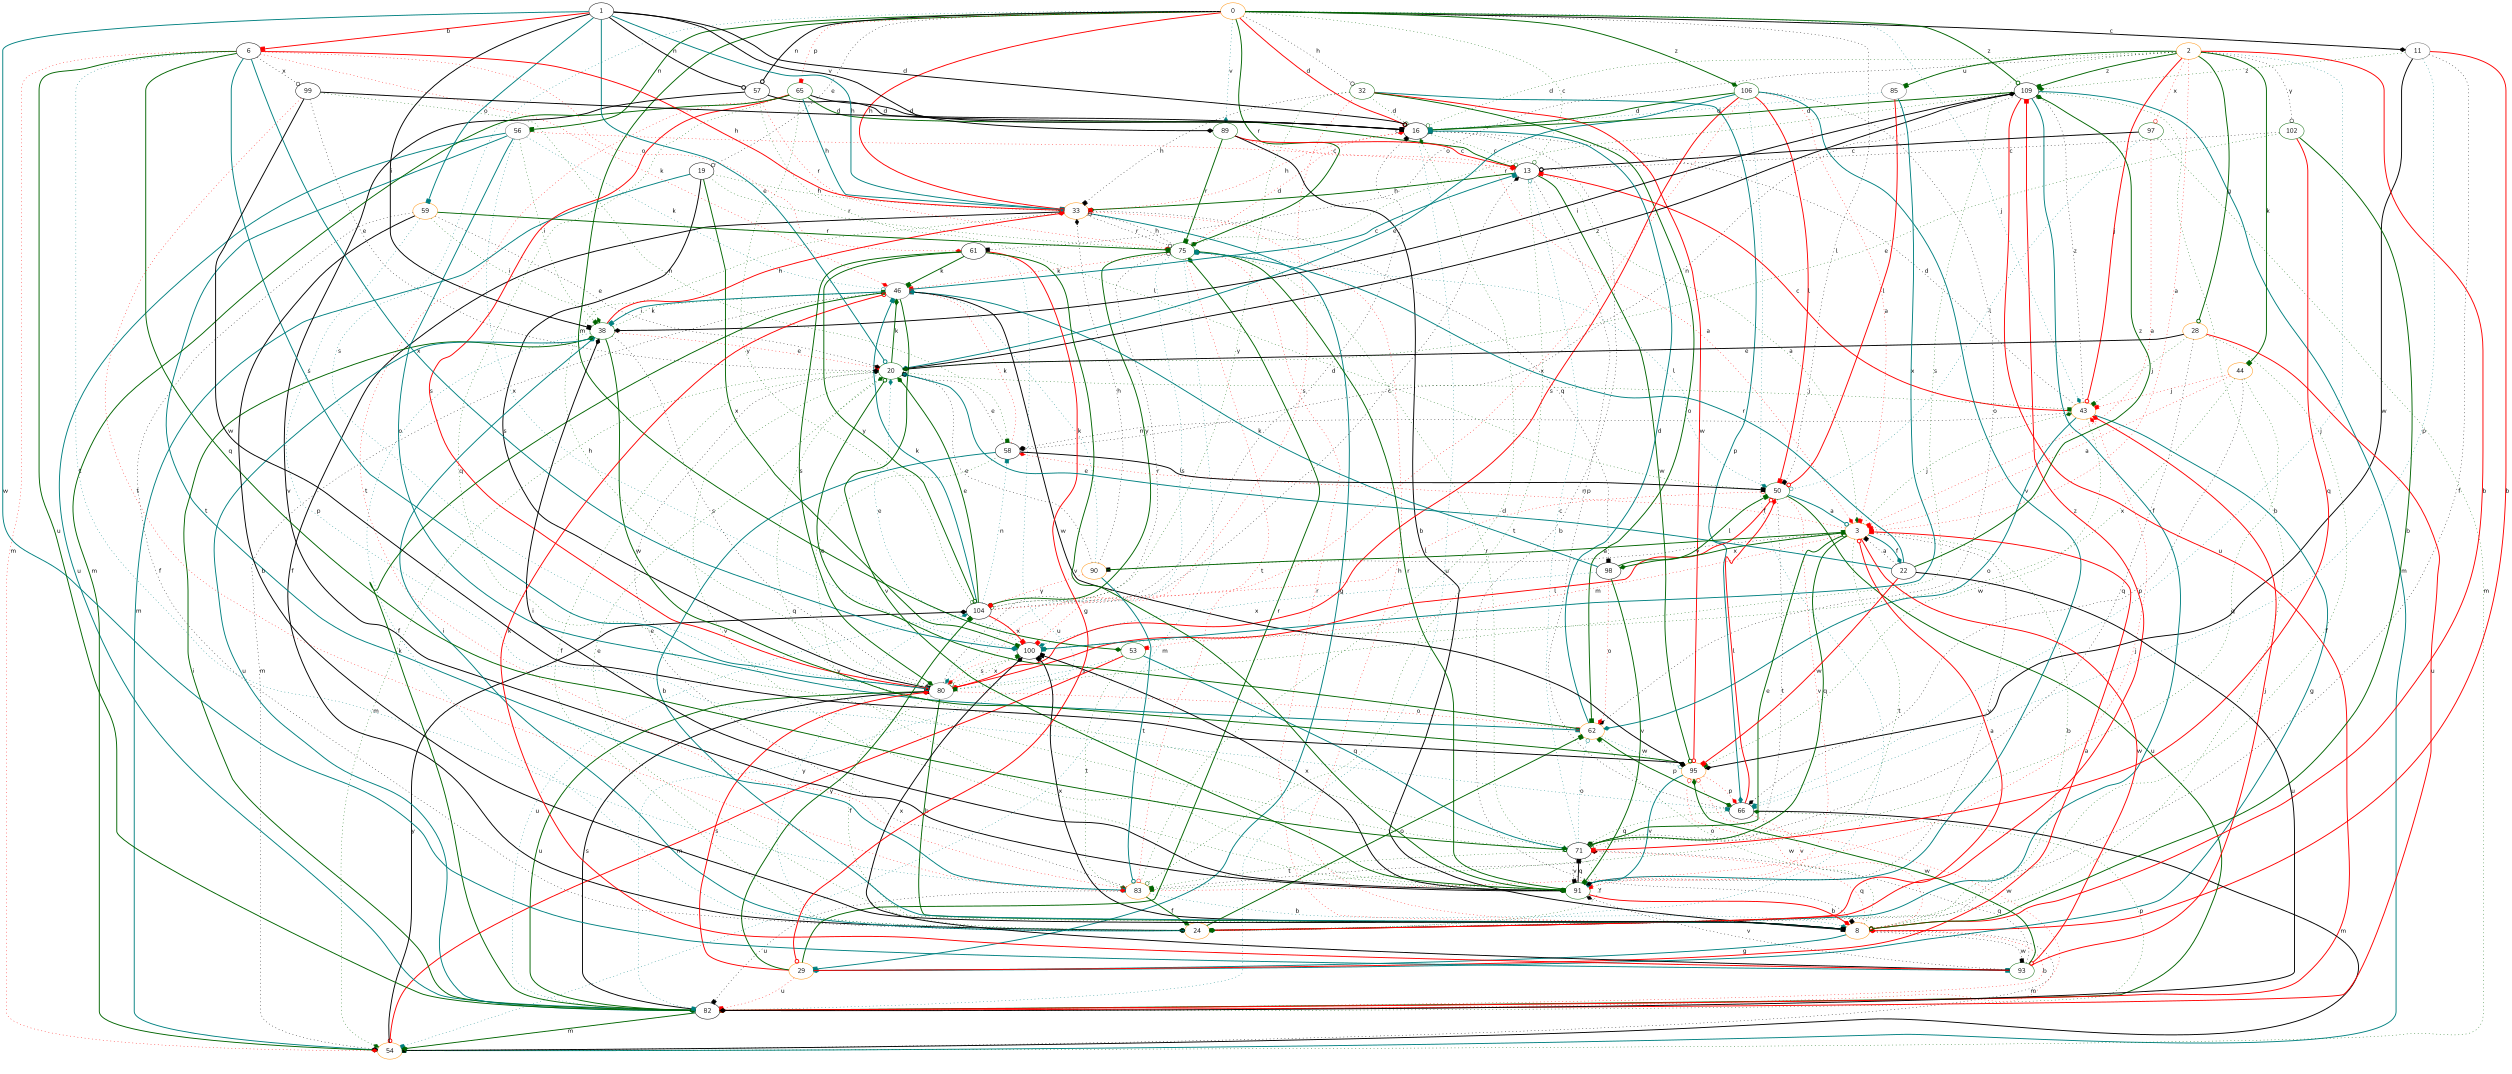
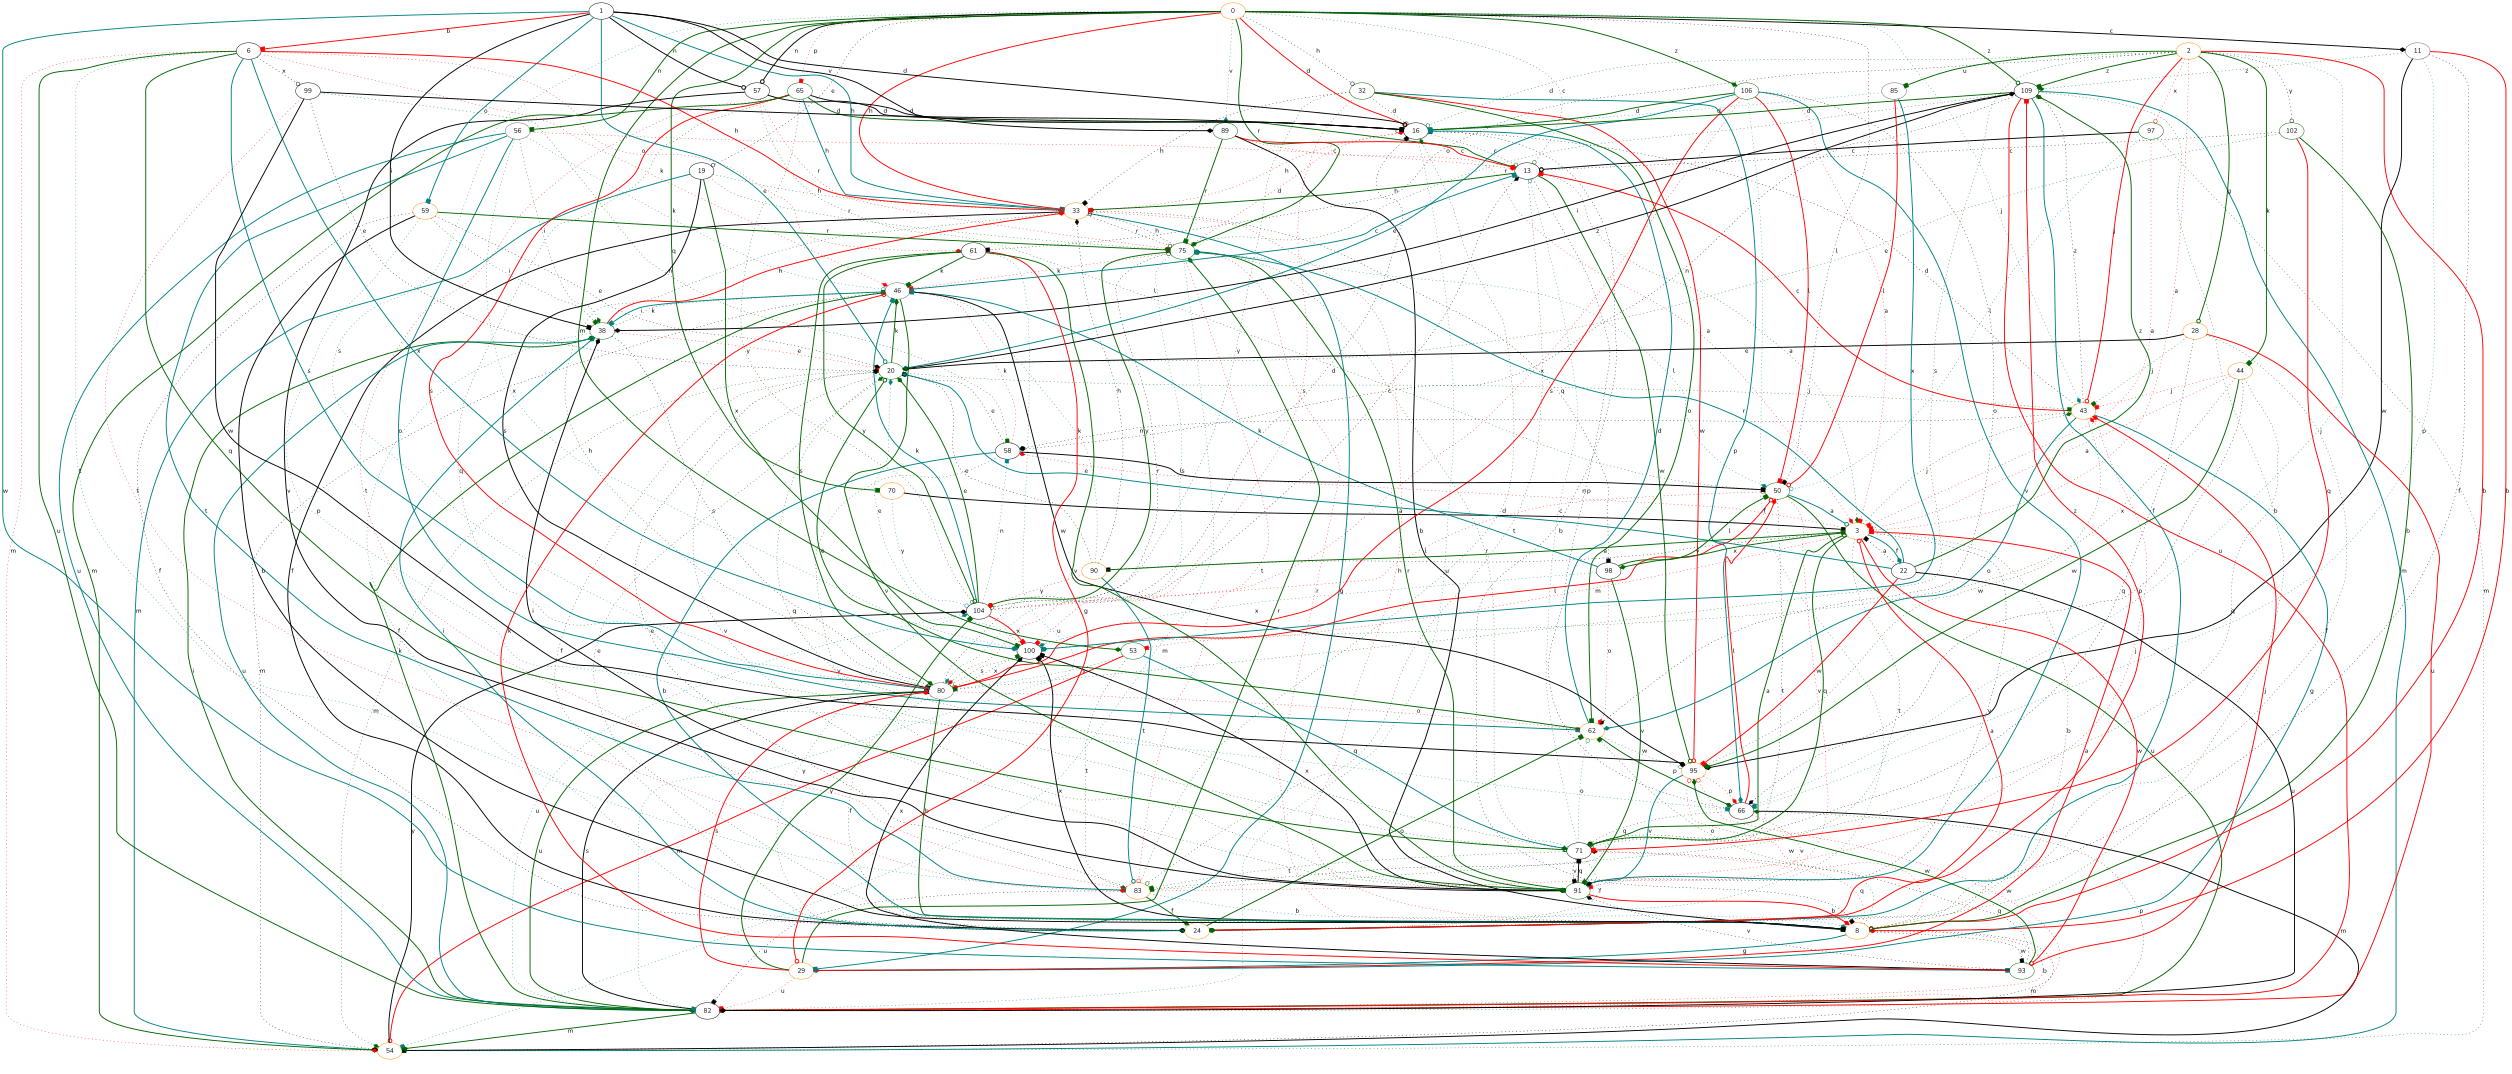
node "70": added
edge "71" -> "3": label "e" -> "a"
edge "38" -> "95": now "44" -> "95"
